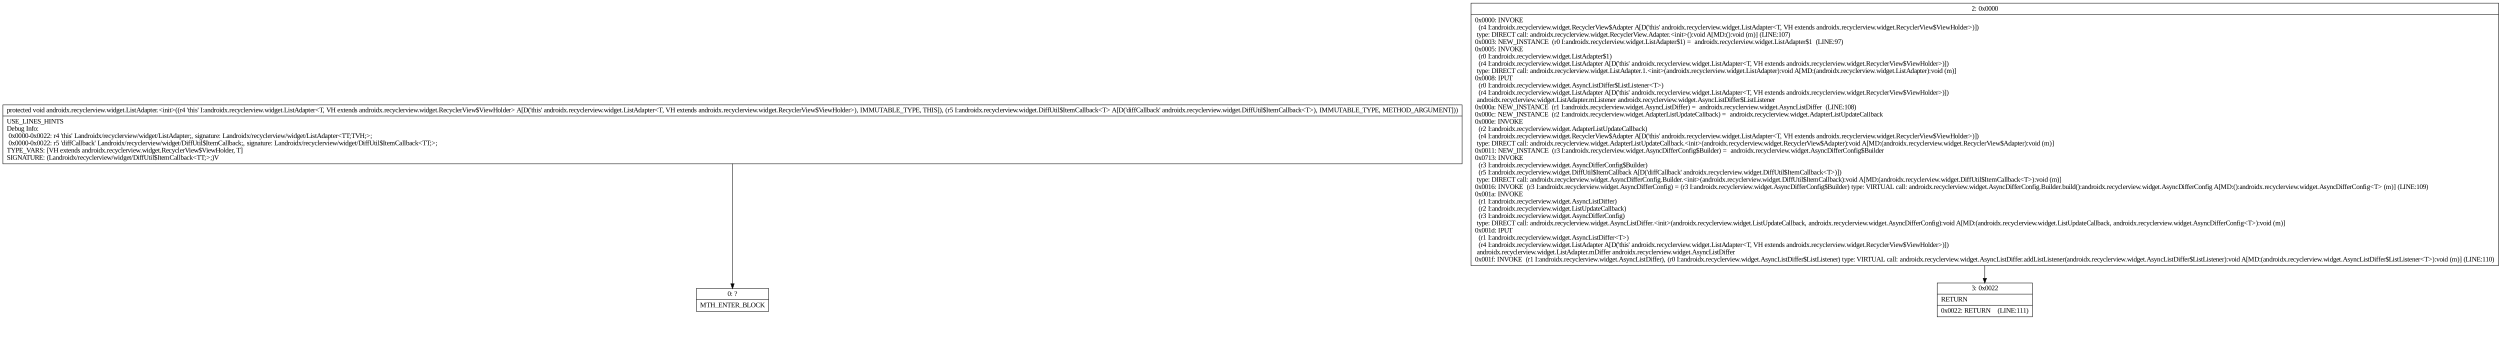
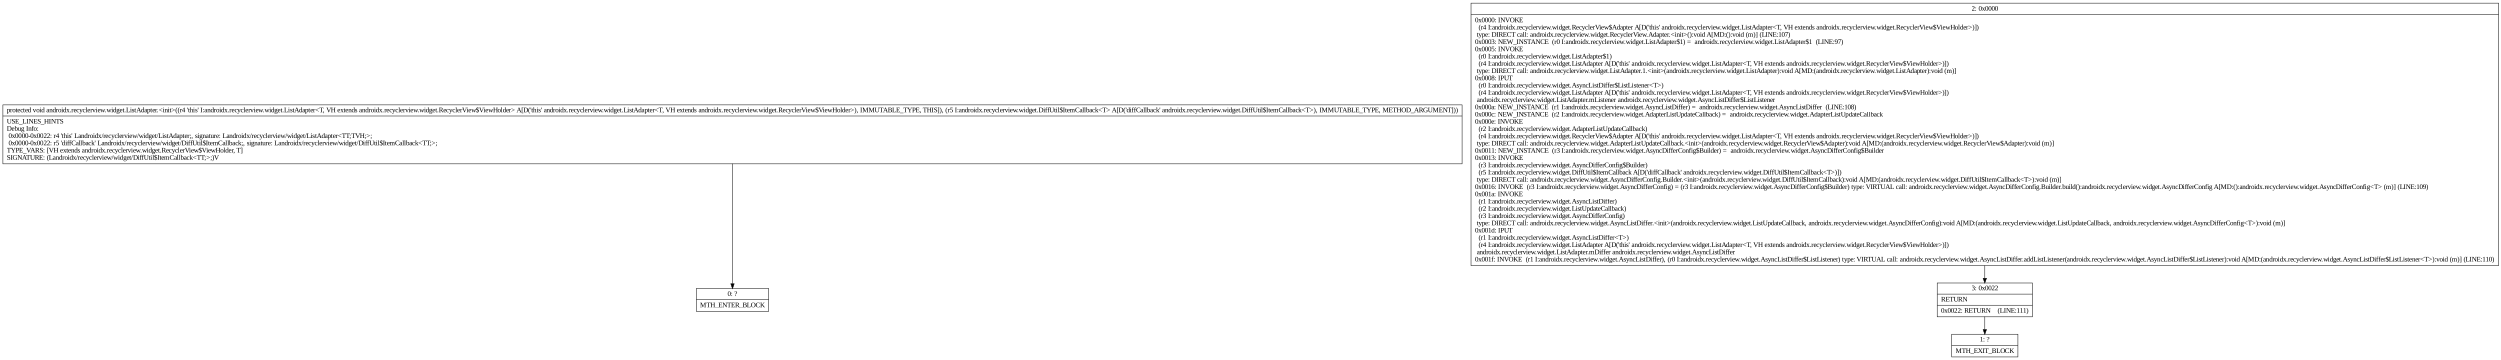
node "2: 0x0000": text "0x0713: INVOKE" -> "0x0013: INVOKE"
node "1: ?": added
